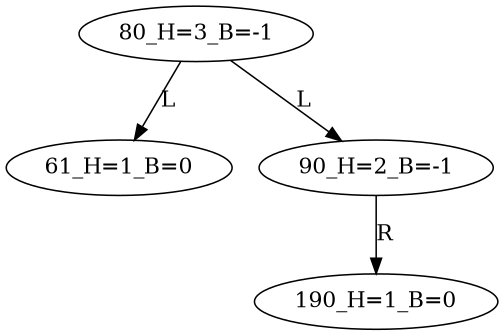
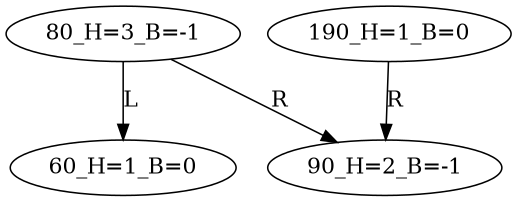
edge "80_H=3_B=-1" -> "90_H=2_B=-1": label "L" -> "R"
node "61_H=1_B=0": label "61_H=1_B=0" -> "60_H=1_B=0"
edge "90_H=2_B=-1" -> "190_H=1_B=0": reversed
